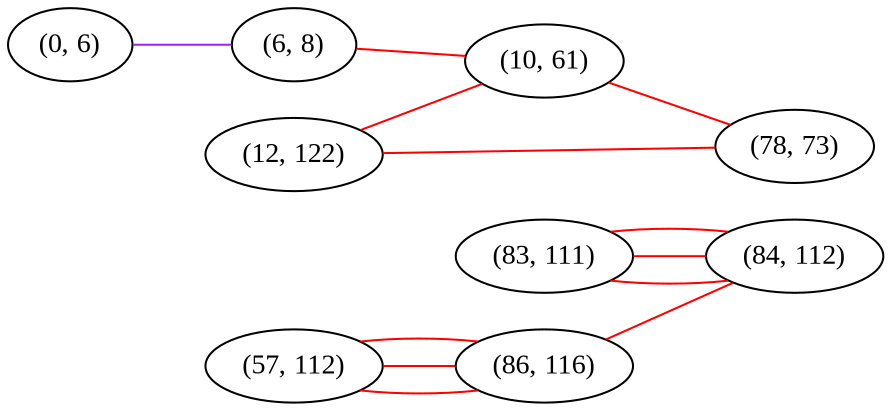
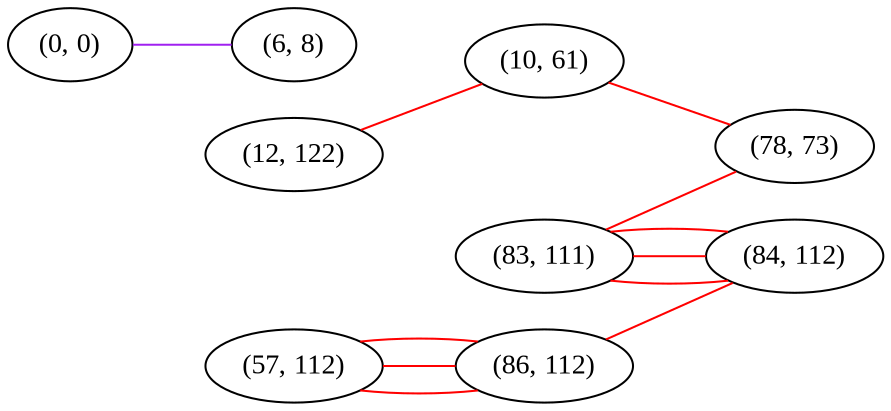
node "(0, 6)": label "(0, 6)" -> "(0, 0)"
edge "(6, 8)" -- "(10, 61)": removed
edge "(78, 73)" -- "(12, 122)": now "(78, 73)" -- "(83, 111)"
node "(86, 116)": label "(86, 116)" -> "(86, 112)"
